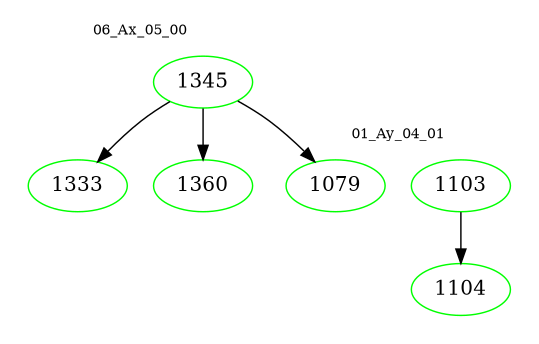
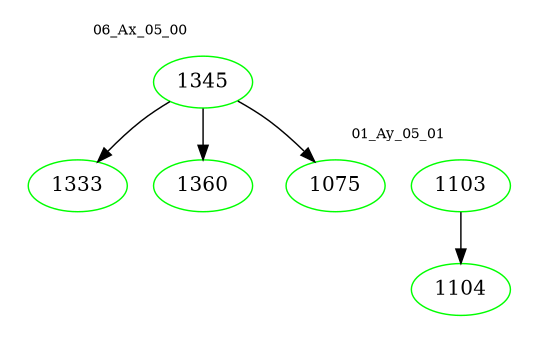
cluster "01_Ay_04_01": label "01_Ay_04_01" -> "01_Ay_05_01"
node "1079": label "1079" -> "1075"
